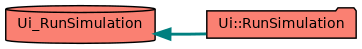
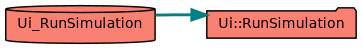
edge "Ui::RunSimulation" -> "Ui_RunSimulation": reversed
